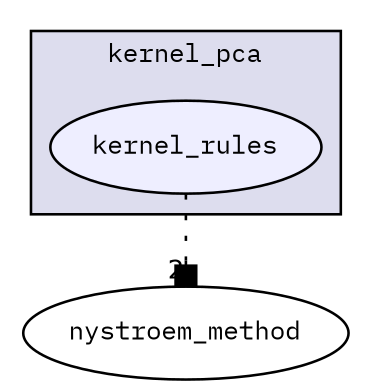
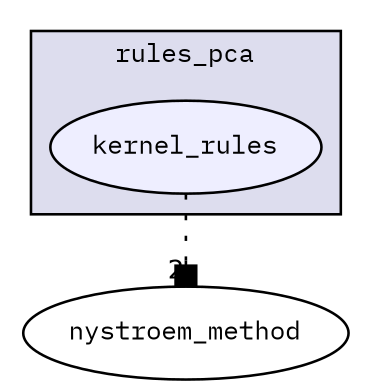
cluster "kernel_pca": label "kernel_pca" -> "rules_pca"
